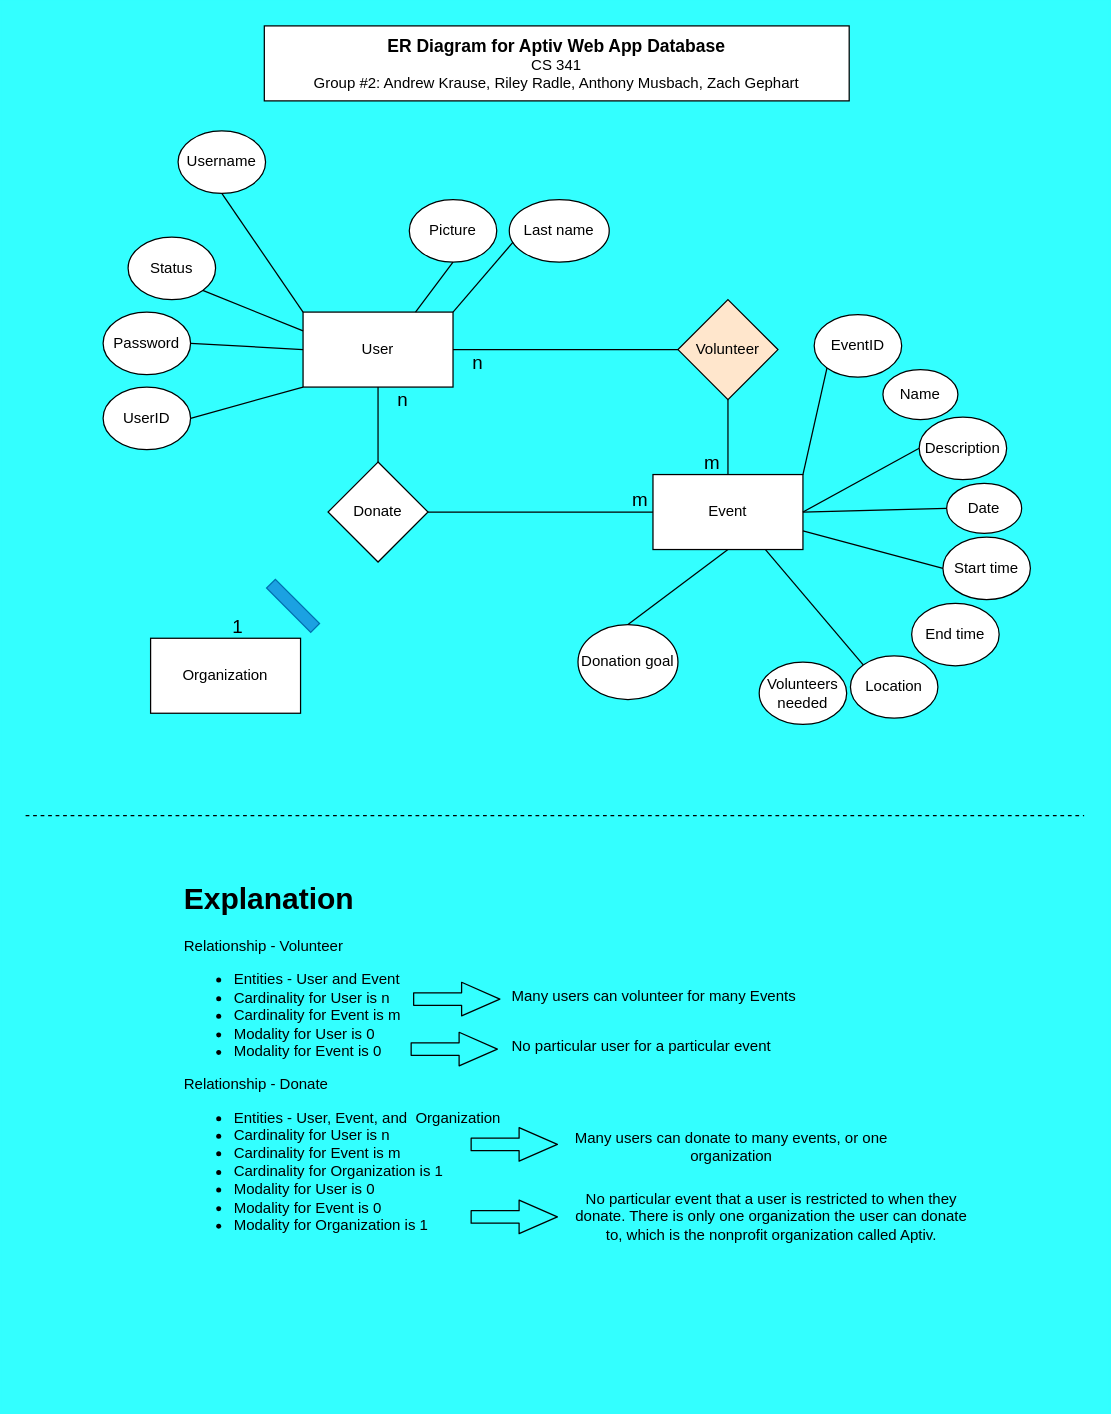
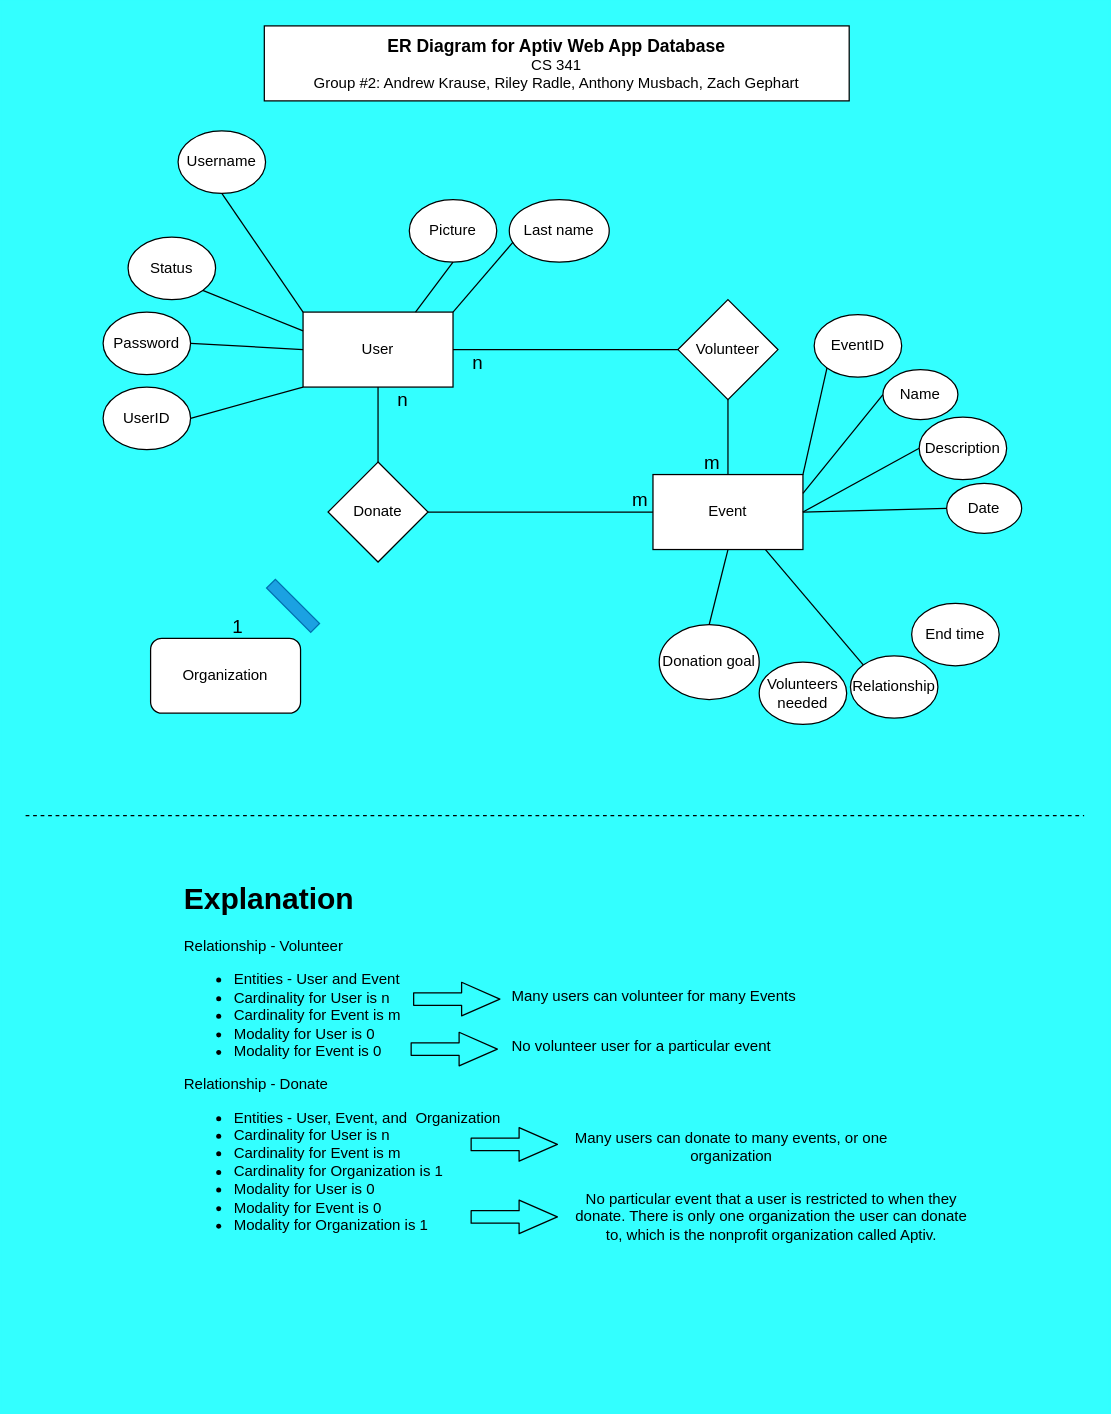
node "Volunteer": fillcolor #ffe6cc -> #ffffff
edge "Name" -- "Event": added
edge "Event" -- "Start time": removed
node "Start time": removed
node "Donation goal": moved (628, 662) -> (709, 662)
node "Organization": shape rectangle -> rounded rectangle
node "Location": label "Location" -> "Relationship"
node "No particular user for a particular event": label "No particular user for a particular event" -> "No volunteer user for a particular event"
